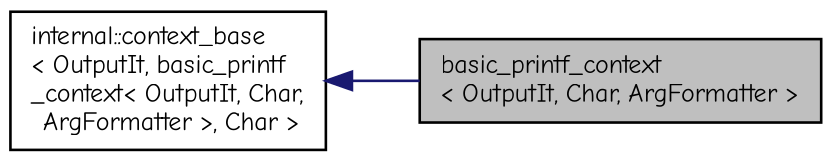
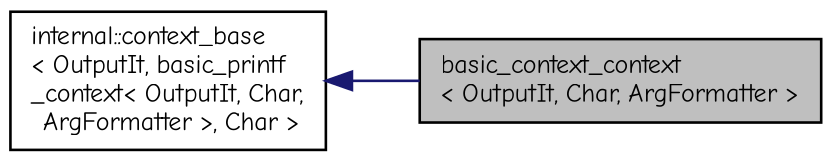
node "basic_printf_context < OutputIt, Char, ArgFormatter >": label "basic_printf_context < OutputIt, Char, ArgFormatter >" -> "basic_context_context < OutputIt, Char, ArgFormatter >"
